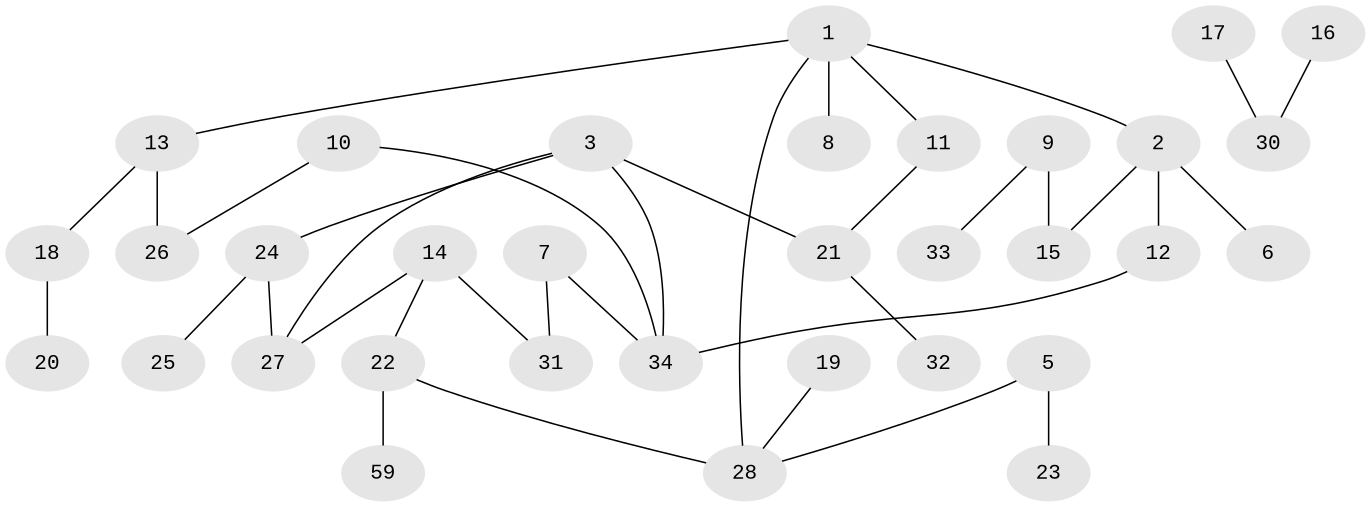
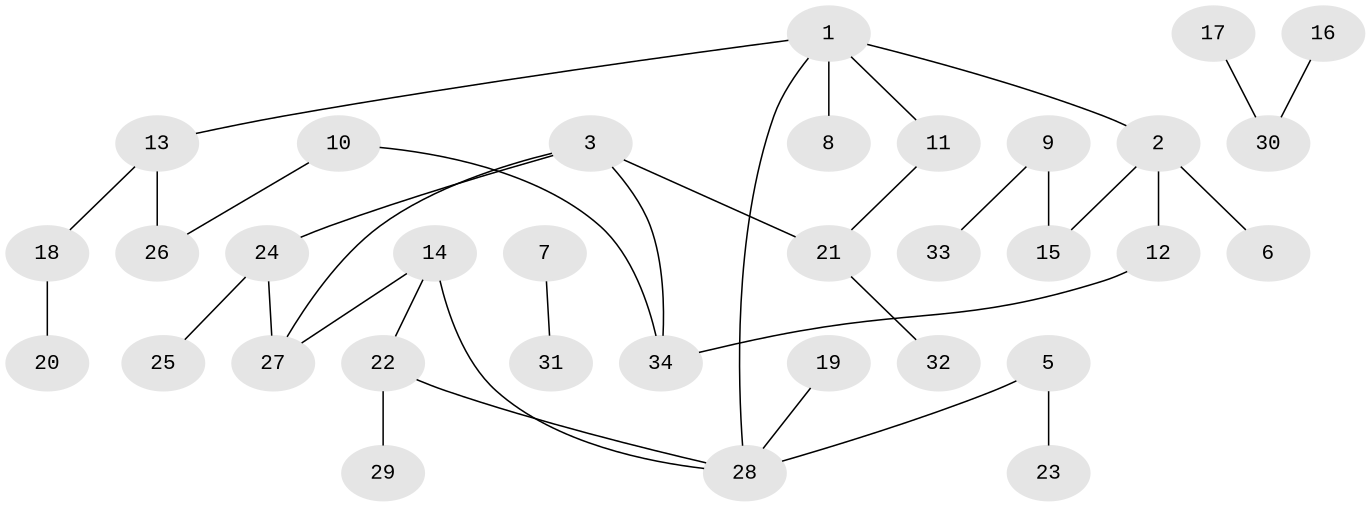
edge "14" -- "31": now "14" -- "28"
edge "7" -- "34": removed
node "59": label "59" -> "29"
